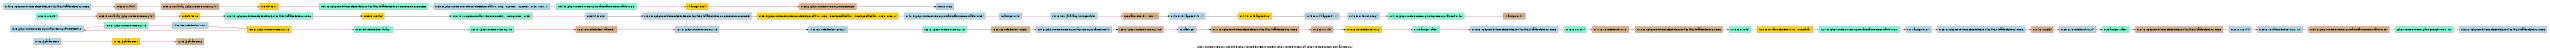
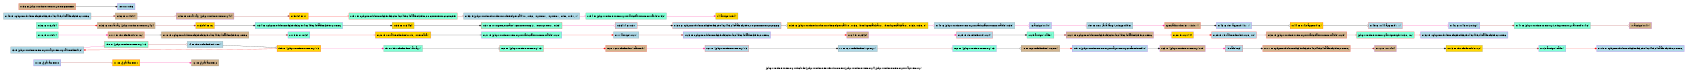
edge "r4.assign($r54)" -> "$r56 = jphp.runtime.Memory.UNDEFINED": removed
edge "$r15 = $php_module_m8f6390fe32904e24b524eaaf88f29902.$TRC" -> "$r16 = $r15[1]": removed
node "$r28 = $r27[4]": fillcolor lightblue -> gold
